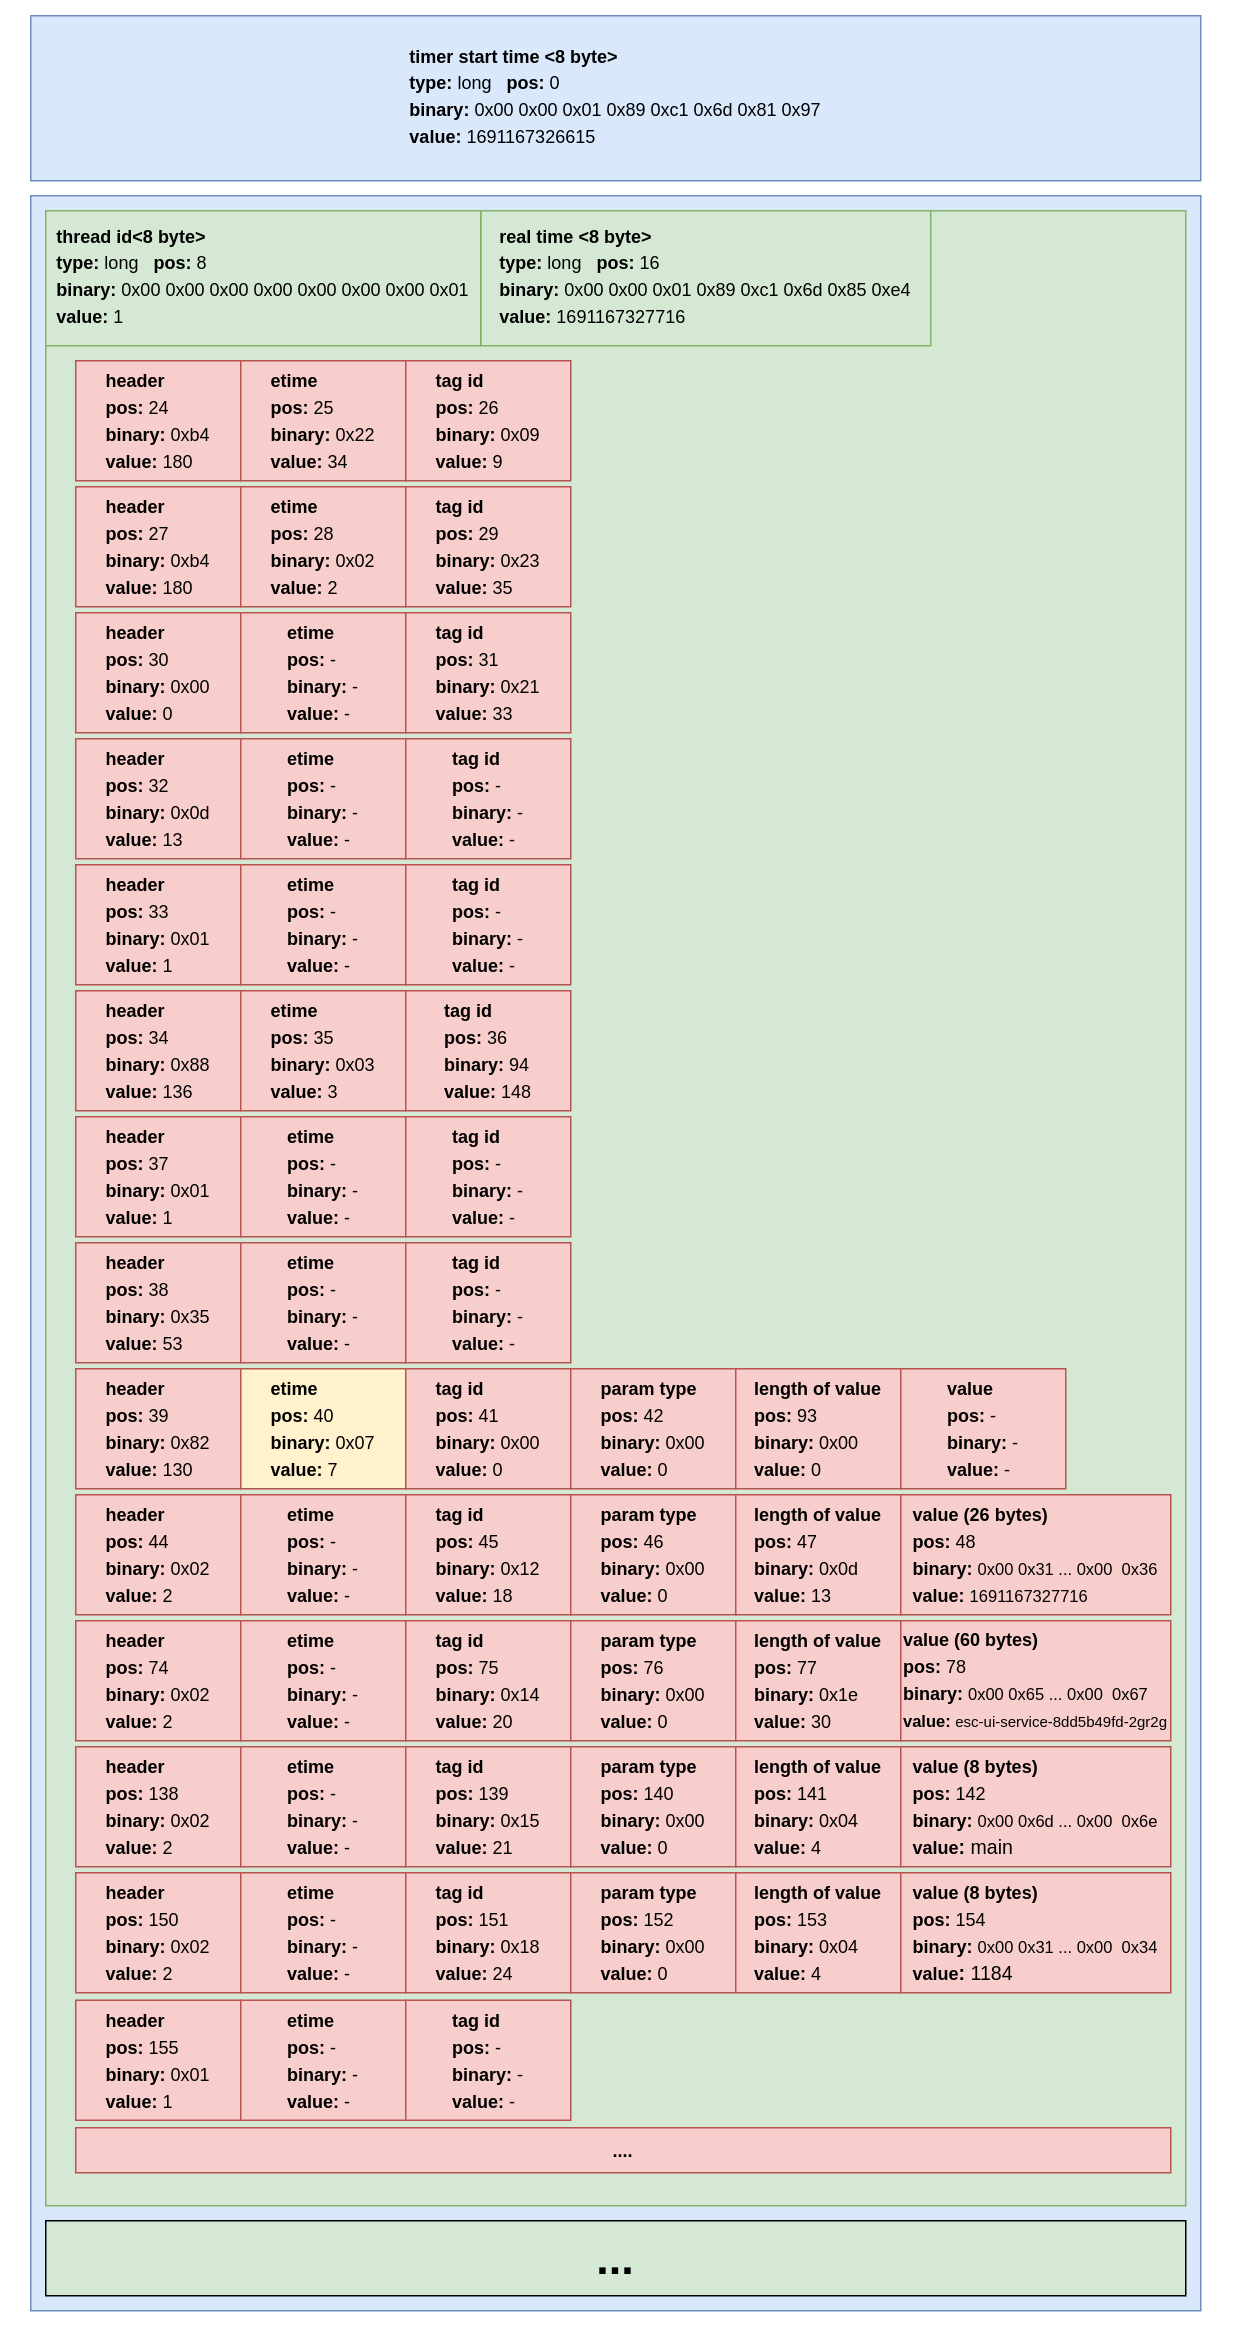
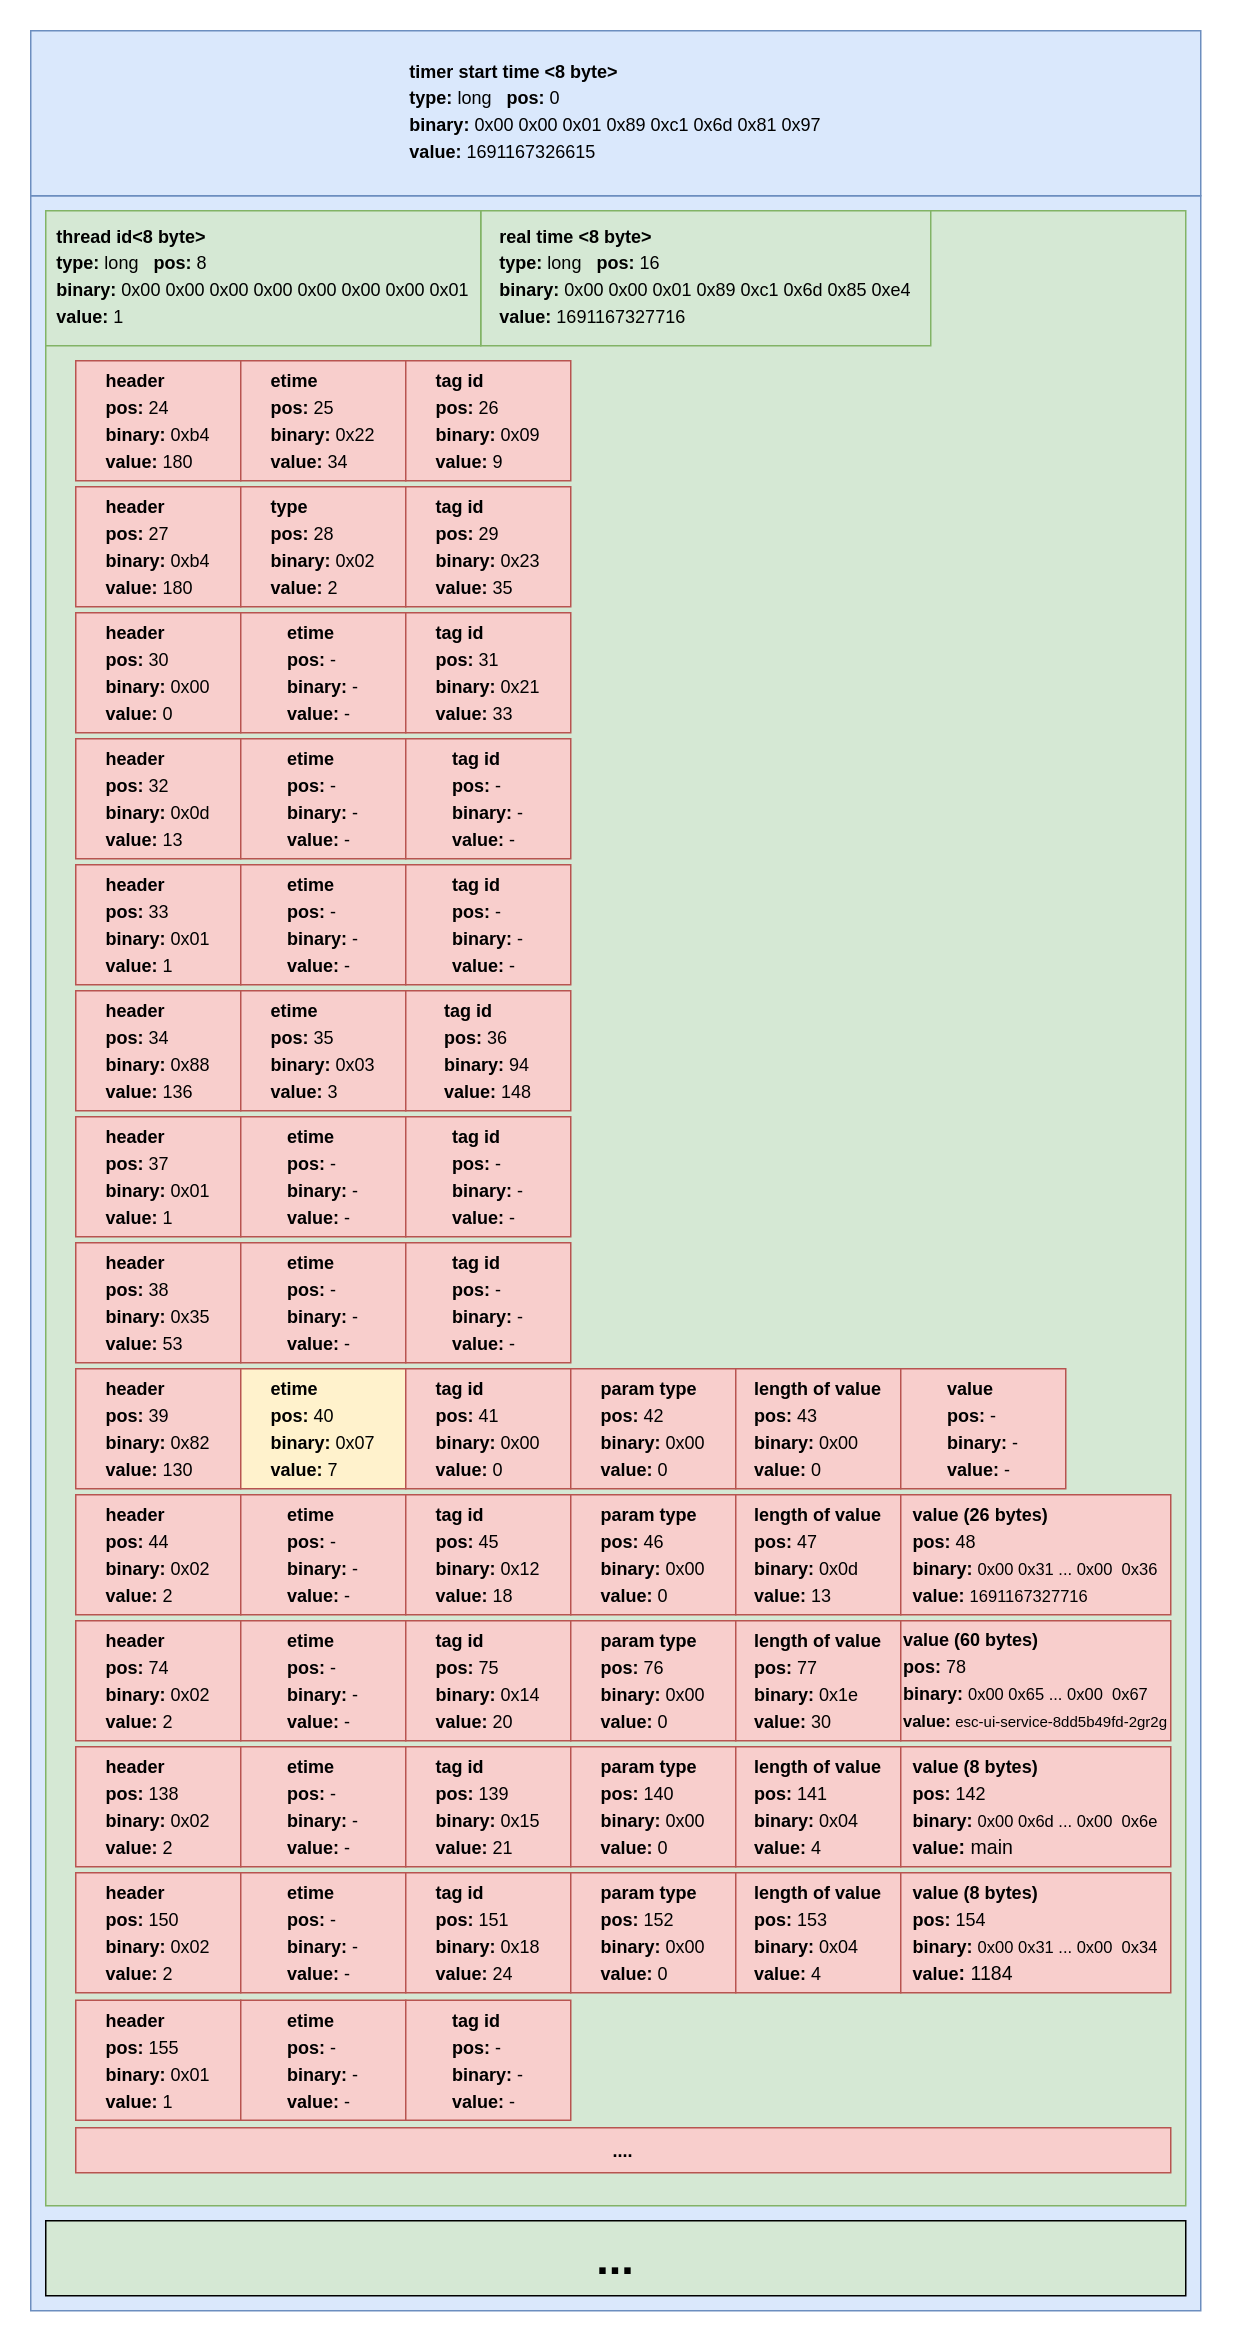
node "timer start time <8 byte> type: long pos: 0 binary: 0x00 0x00 0x01 0x89 0xc1 0x6d 0x81 0x97 value: 1691167326615": moved (616, 98) -> (616, 113)
node "etime pos: 28 binary: 0x02 value: 2": label "etime pos: 28 binary: 0x02 value: 2" -> "type pos: 28 binary: 0x02 value: 2"
node "length of value pos: 93 binary: 0x00 value: 0": label "length of value pos: 93 binary: 0x00 value: 0" -> "length of value pos: 43 binary: 0x00 value: 0"
